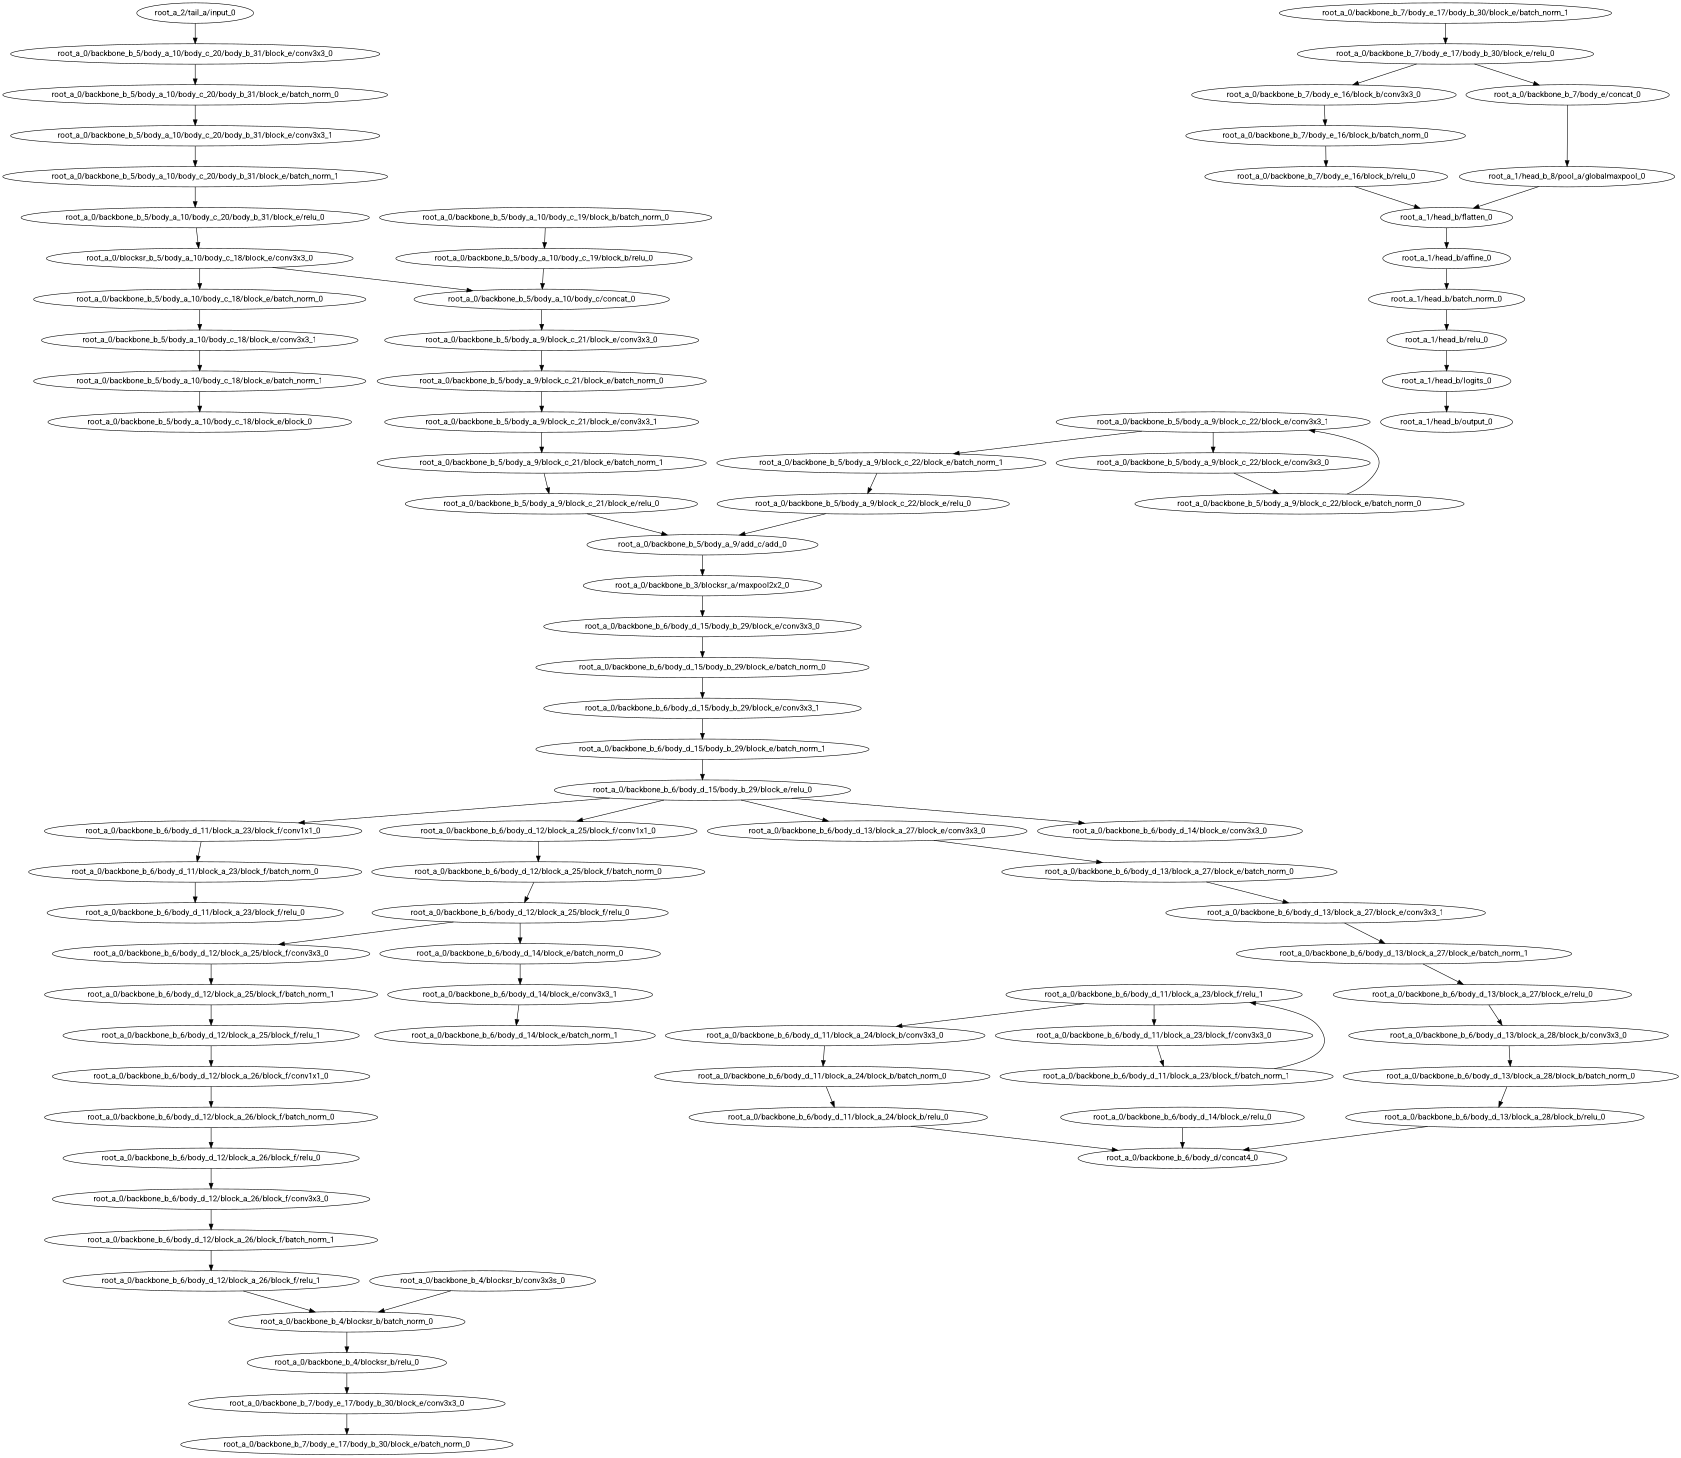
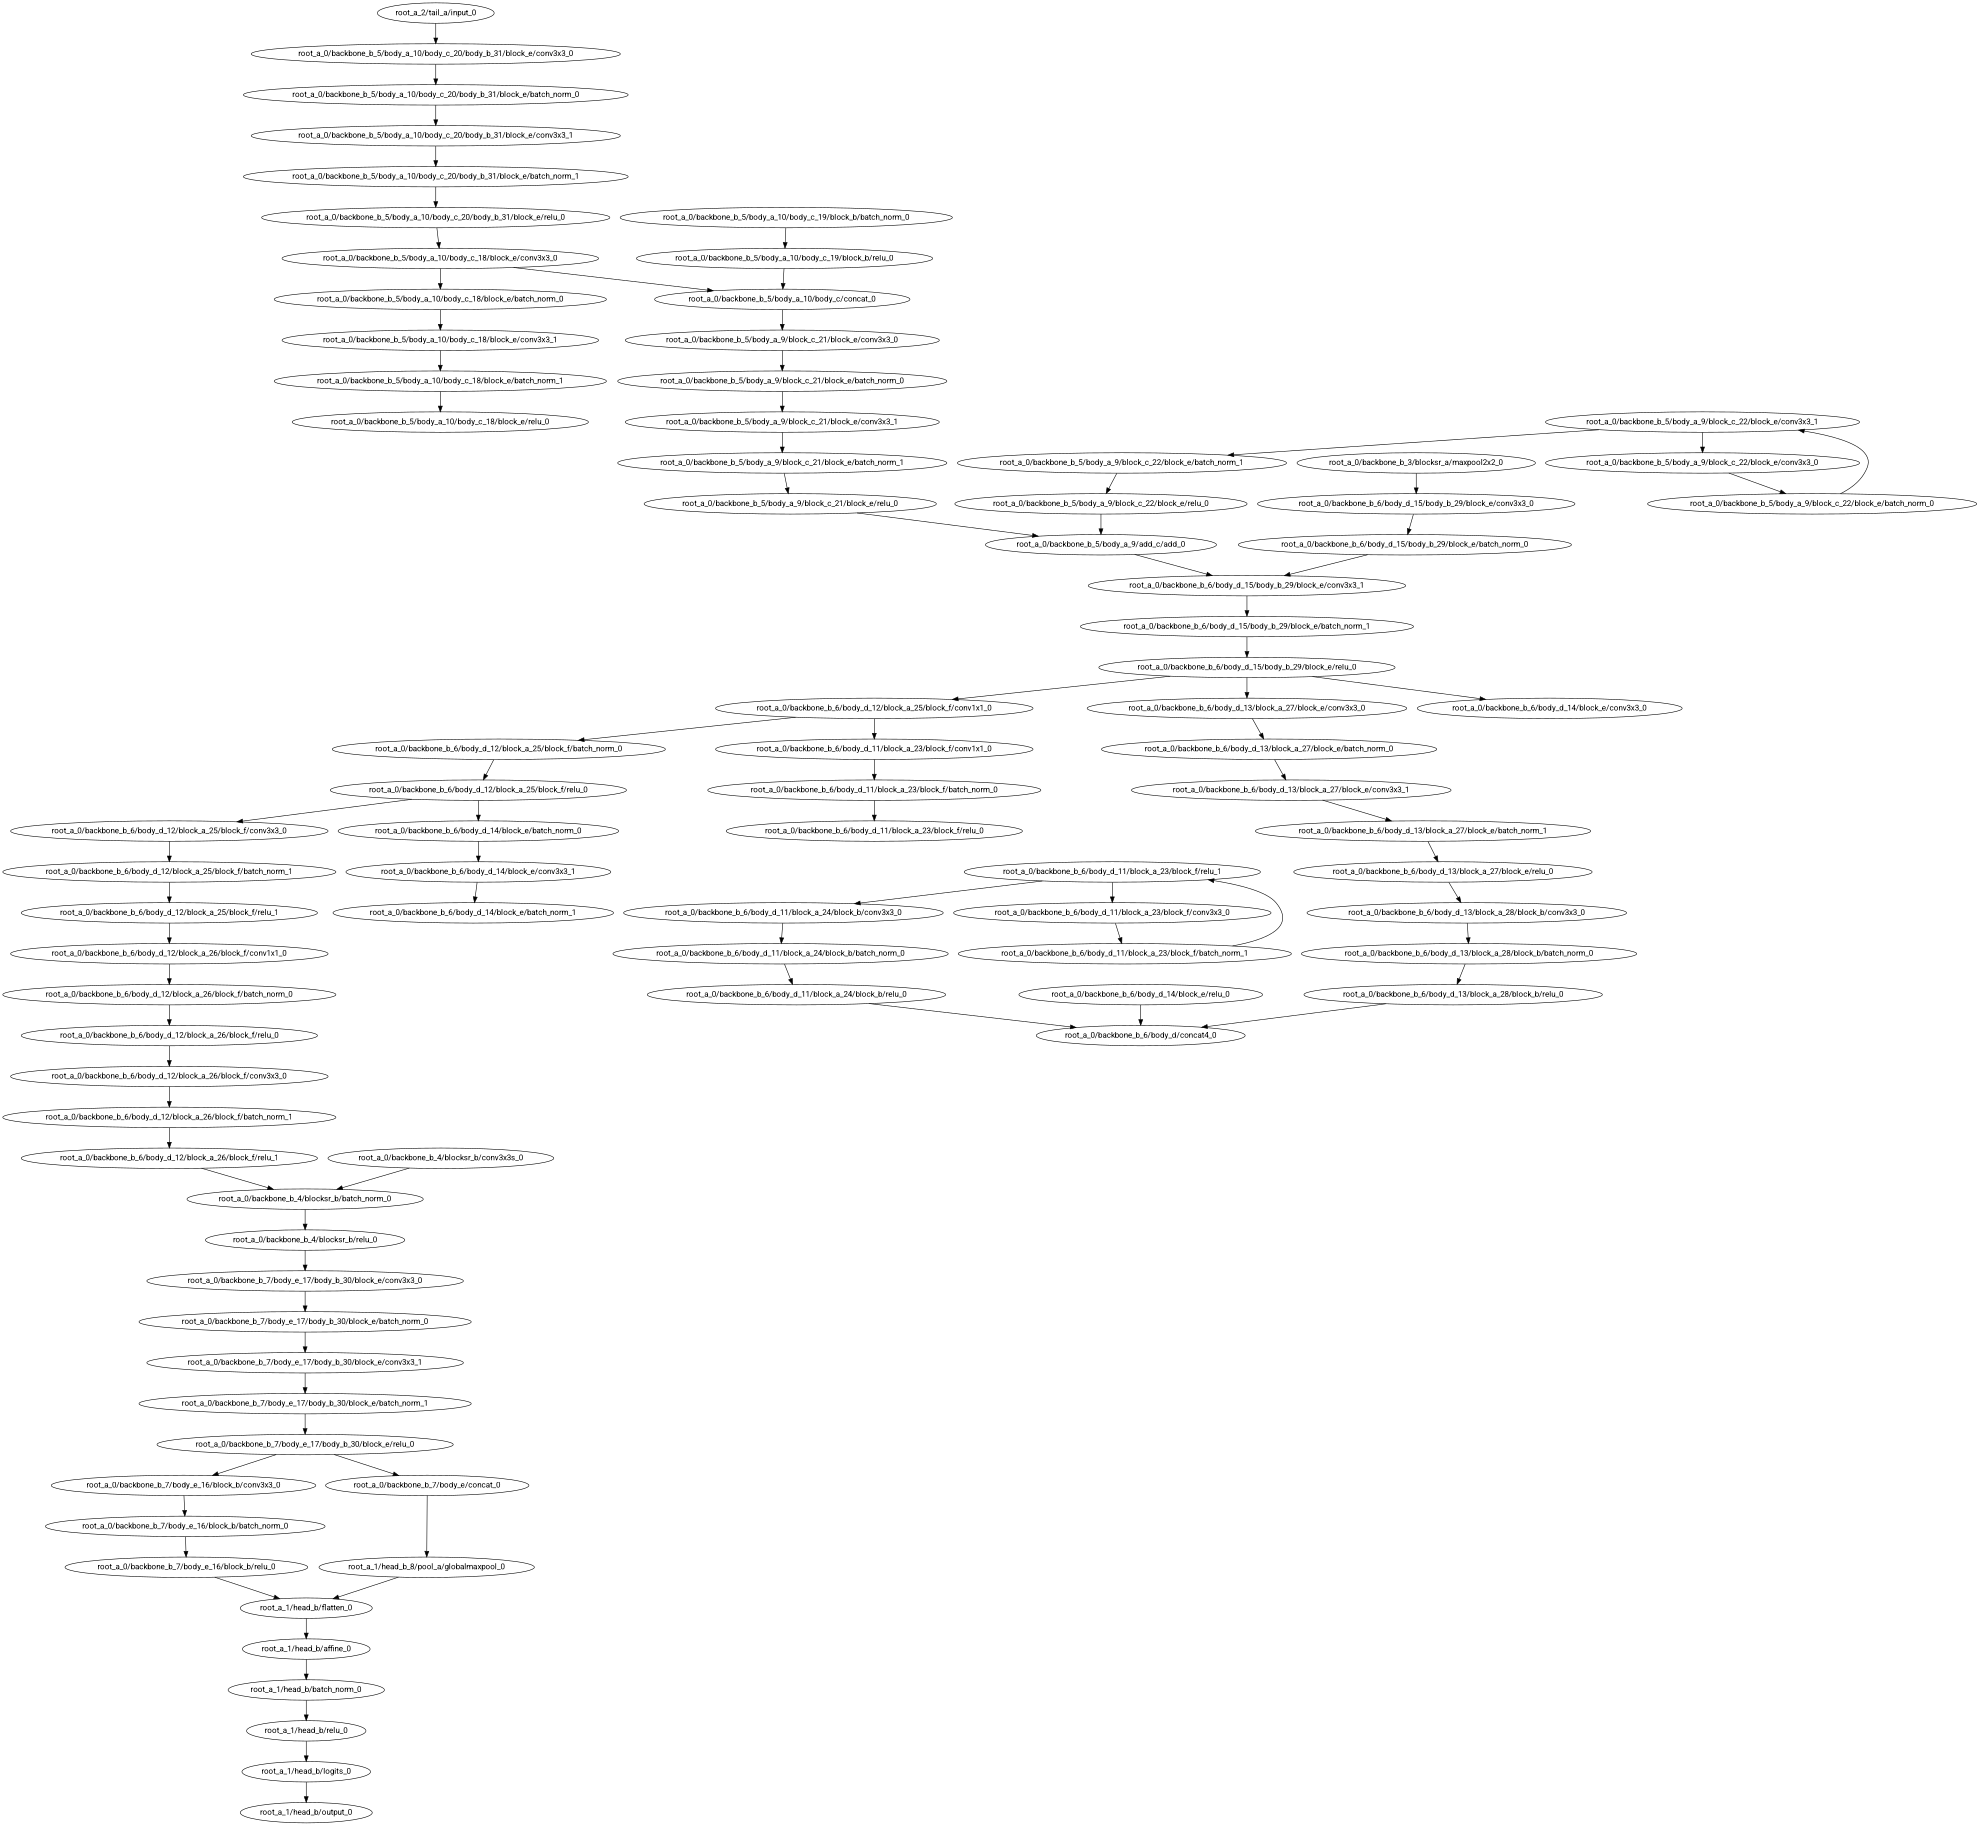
node "root_a_0/blocksr_b_5/body_a_10/body_c_18/block_e/conv3x3_0": label "root_a_0/blocksr_b_5/body_a_10/body_c_18/block_e/conv3x3_0" -> "root_a_0/backbone_b_5/body_a_10/body_c_18/block_e/conv3x3_0"
node "root_a_0/backbone_b_5/body_a_10/body_c_18/block_e/block_0": label "root_a_0/backbone_b_5/body_a_10/body_c_18/block_e/block_0" -> "root_a_0/backbone_b_5/body_a_10/body_c_18/block_e/relu_0"
edge "root_a_0/backbone_b_5/body_a_9/add_c/add_0" -> "root_a_0/backbone_b_3/blocksr_a/maxpool2x2_0": now "root_a_0/backbone_b_5/body_a_9/add_c/add_0" -> "root_a_0/backbone_b_6/body_d_15/body_b_29/block_e/conv3x3_1"
edge "root_a_0/backbone_b_6/body_d_15/body_b_29/block_e/relu_0" -> "root_a_0/backbone_b_6/body_d_11/block_a_23/block_f/conv1x1_0": now "root_a_0/backbone_b_6/body_d_12/block_a_25/block_f/conv1x1_0" -> "root_a_0/backbone_b_6/body_d_11/block_a_23/block_f/conv1x1_0"
node "root_a_0/backbone_b_7/body_e_17/body_b_30/block_e/conv3x3_1": added
